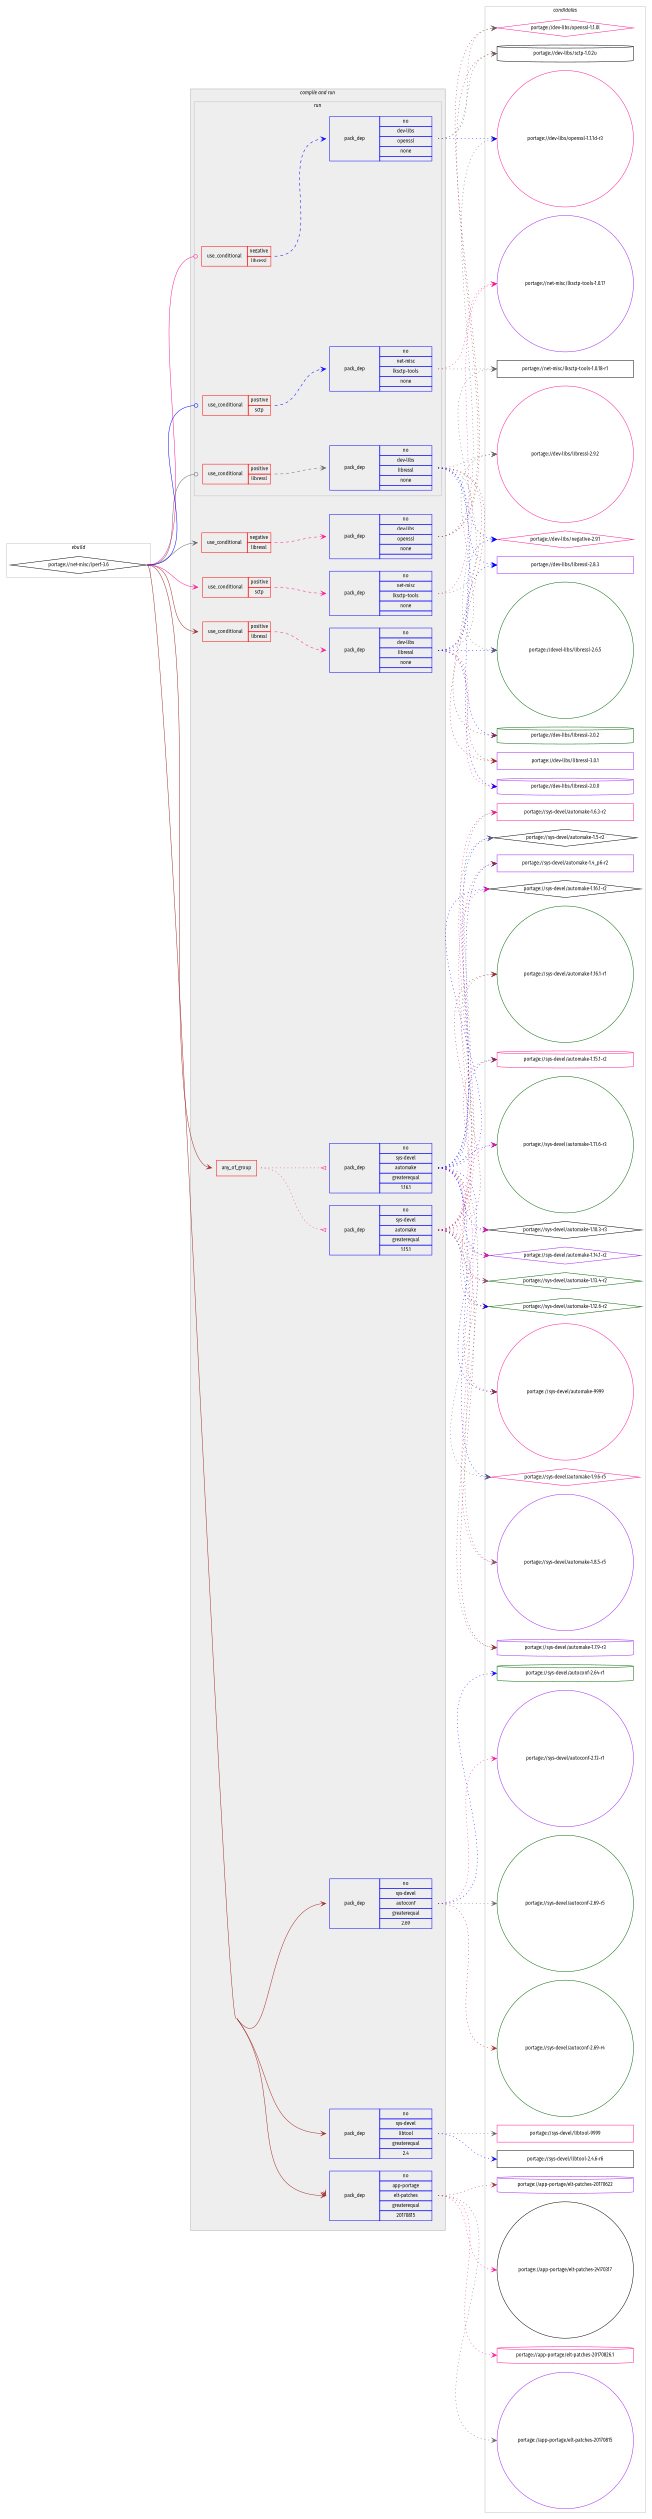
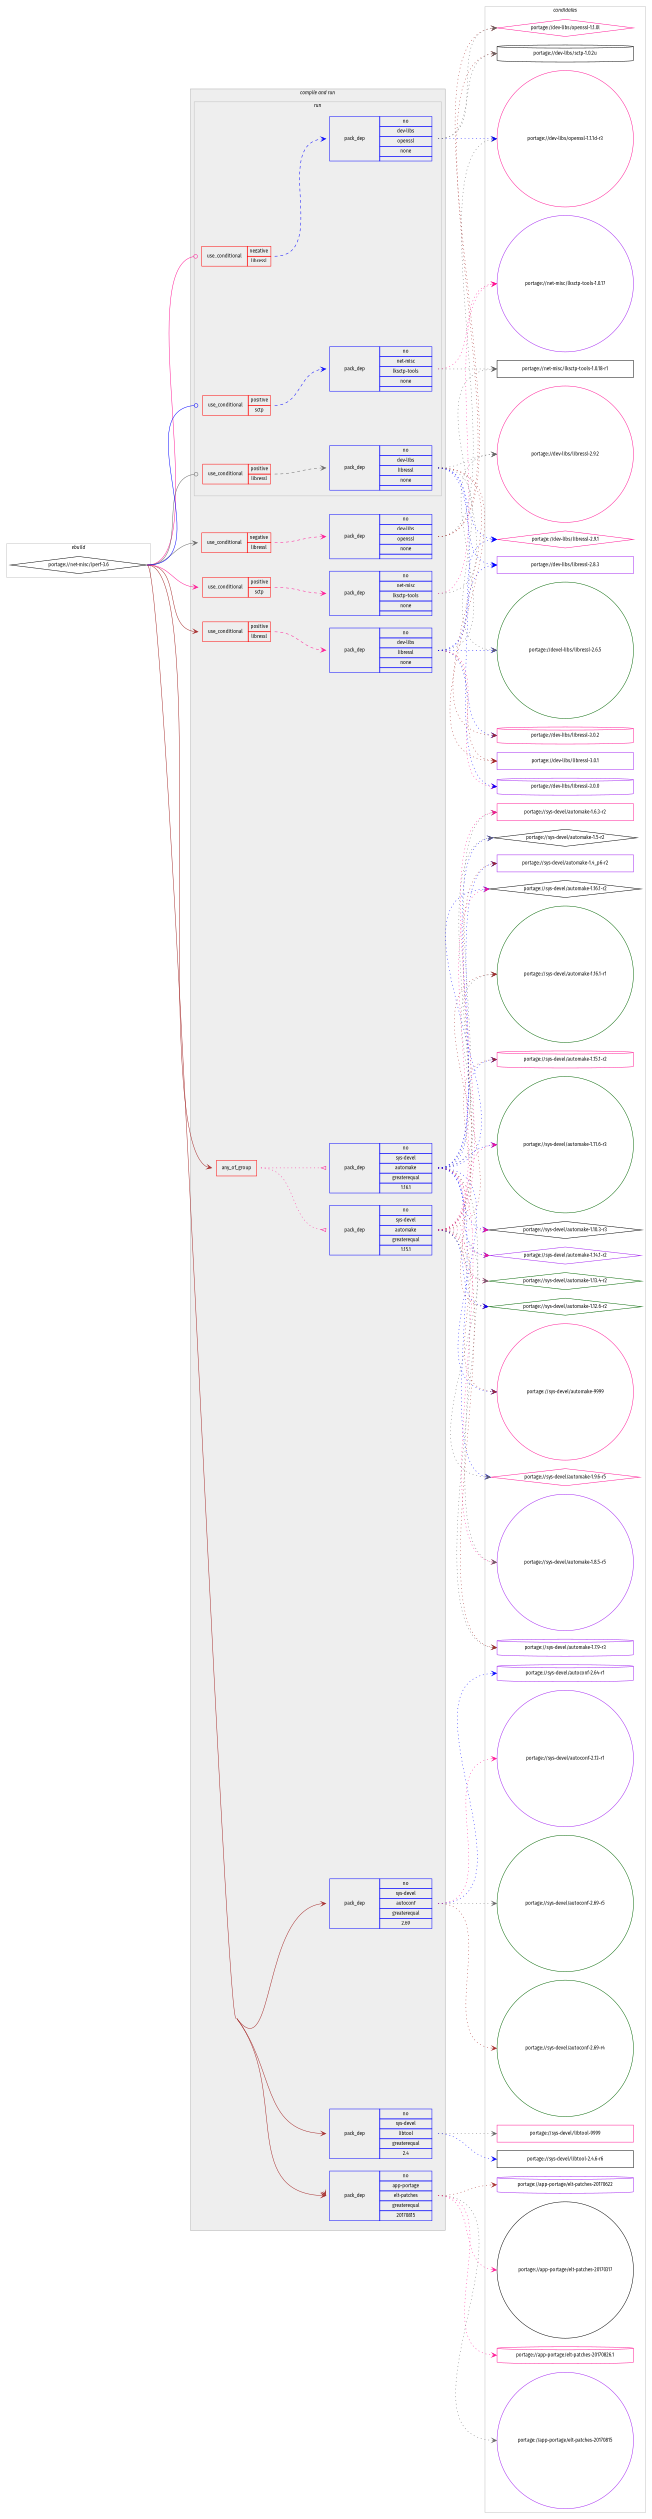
node "portage://dev-libs/negative-2.9.1": label "portage://dev-libs/negative-2.9.1" -> "portage://dev-libs/libressl-2.9.1"
node "portage://dev-libs/libressl-3.0.2": color darkgreen -> deeppink
node "portage://sys-devel/autoconf-2.64-r1": color darkgreen -> purple
node "portage://app-portage/elt-patches-24170317": label "portage://app-portage/elt-patches-24170317" -> "portage://app-portage/elt-patches-20170317"
